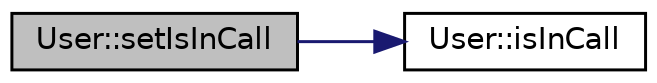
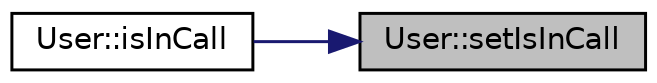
edge "User::setIsInCall" -> "User::isInCall": reversed
